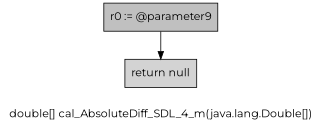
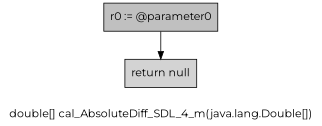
node "r0 := @parameter9": label "r0 := @parameter9" -> "r0 := @parameter0"
